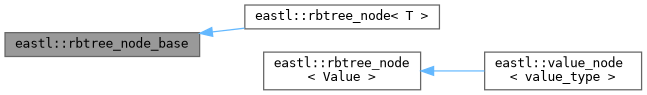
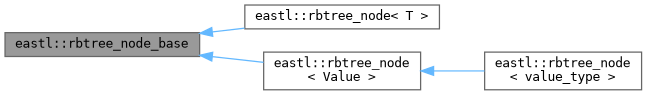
edge "eastl::rbtree_node < Value >" -> "eastl::rbtree_node_base": added
node "eastl::value_node < value_type >": label "eastl::value_node < value_type >" -> "eastl::rbtree_node < value_type >"
